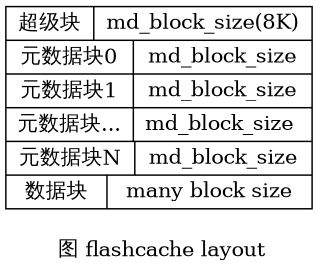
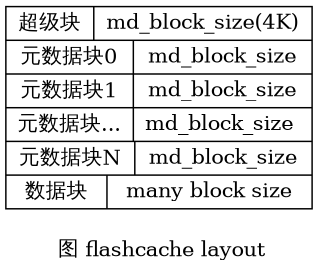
node "超级块": text "md_block_size(8K)" -> "md_block_size(4K)"
